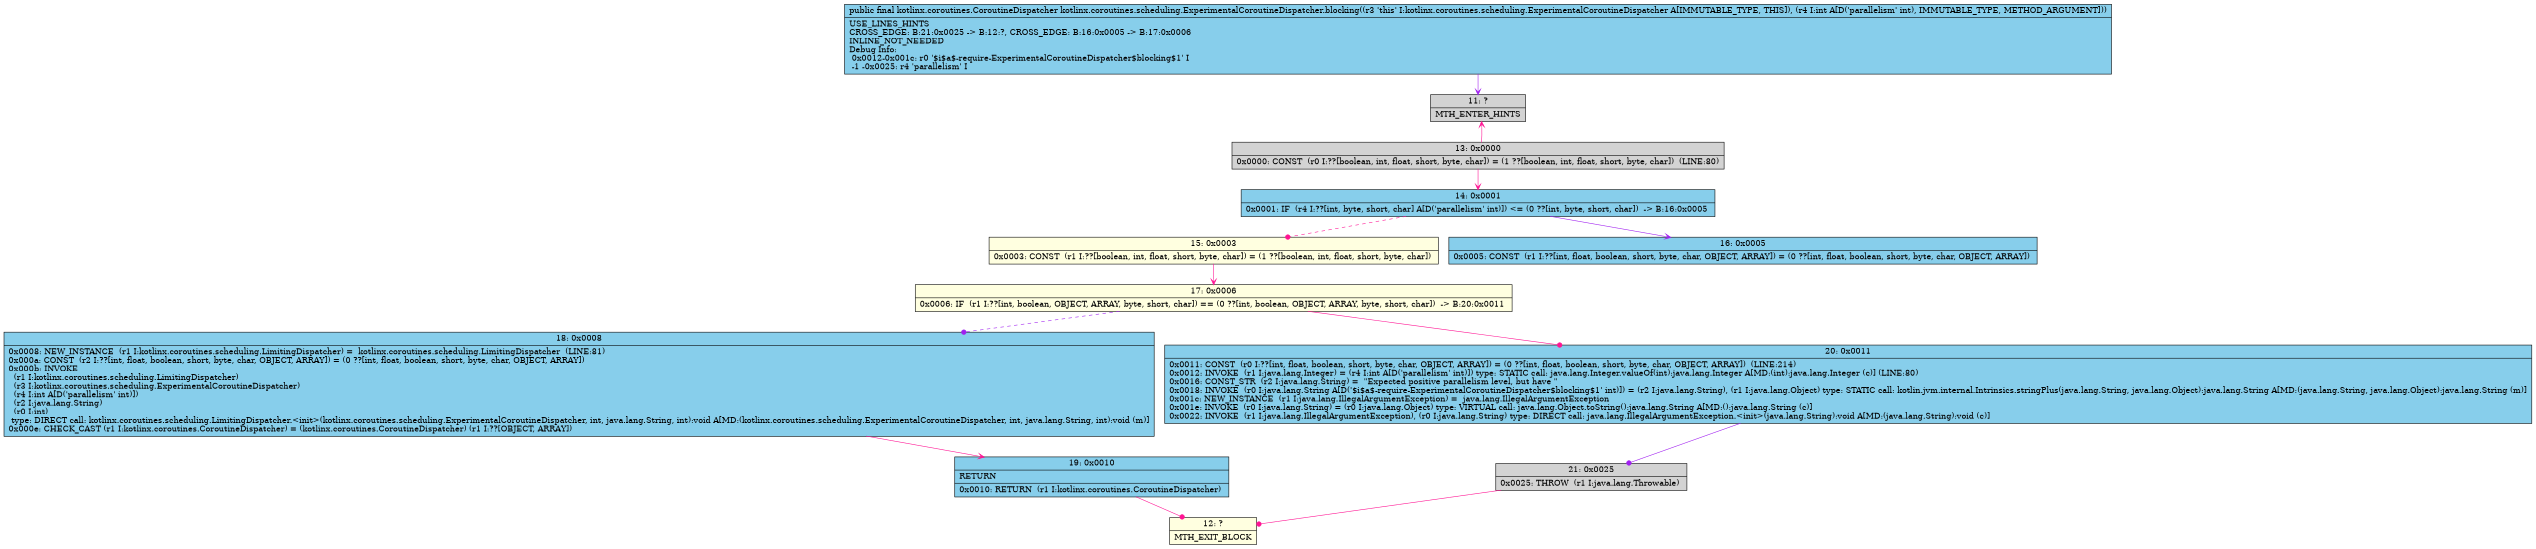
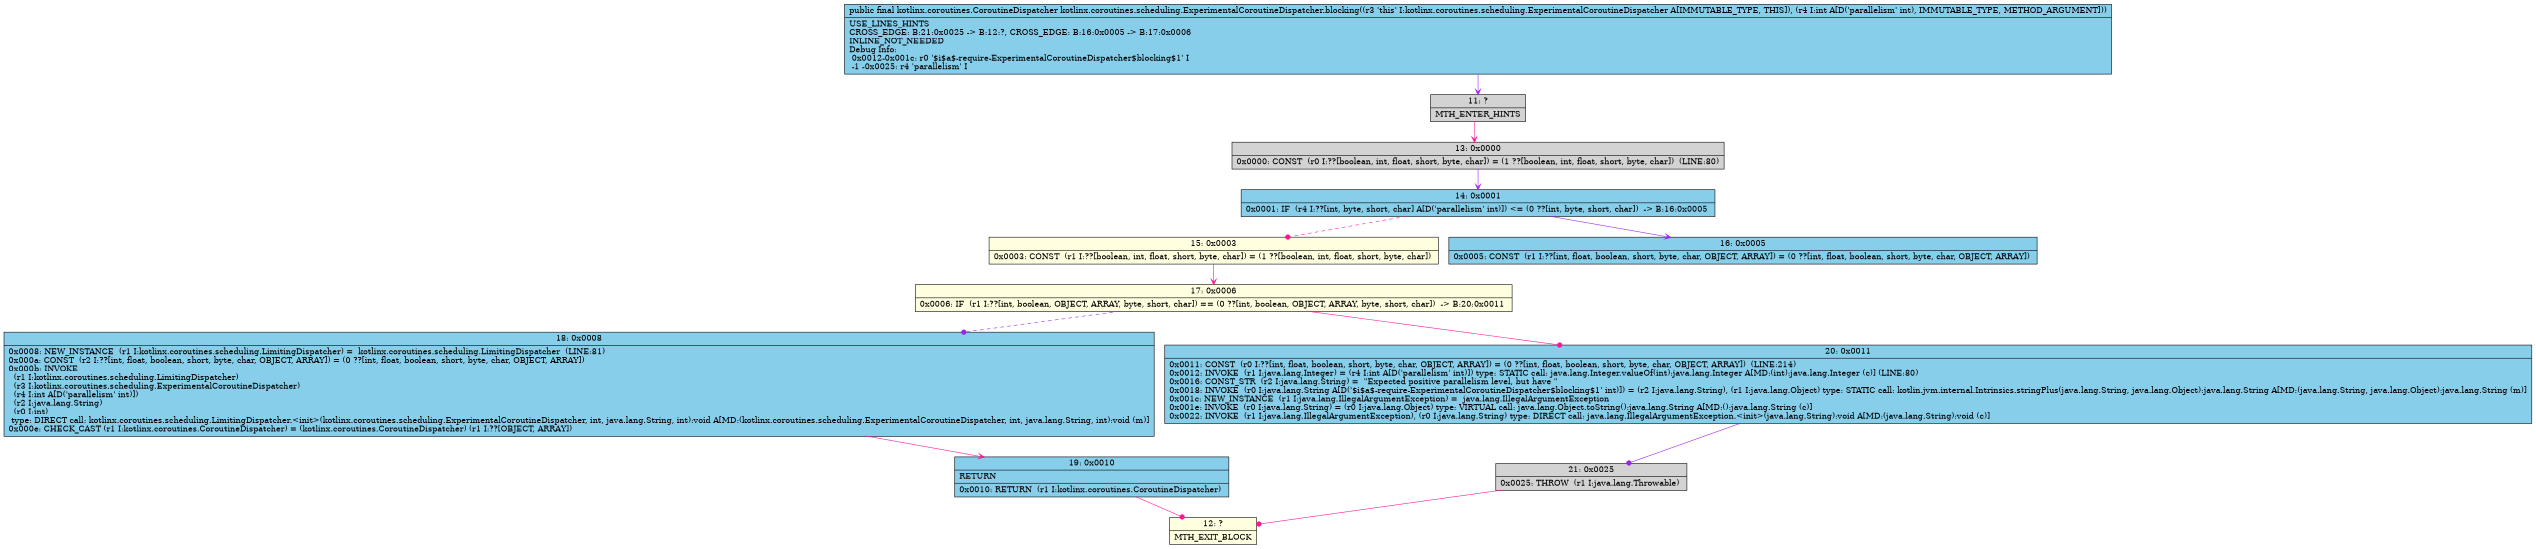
edge "13: 0x0000" -> "11: ?": reversed
edge "13: 0x0000" -> "14: 0x0001": color deeppink -> purple
